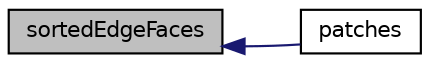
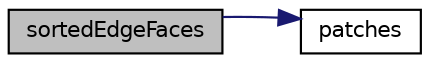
edge "patches" -> "sortedEdgeFaces": reversed
